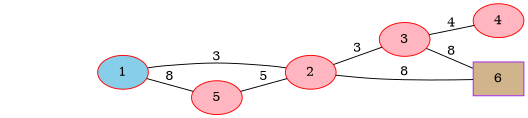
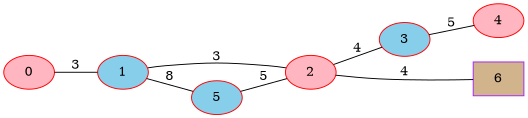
edge "4" -- "3": label "4" -> "5"
node "3": fillcolor lightpink -> skyblue
edge "3" -- "2": label "3" -> "4"
edge "3" -- "6": removed, label "8"
node "0": added
edge "2" -- "6": label "8" -> "4"
node "5": fillcolor lightpink -> skyblue
